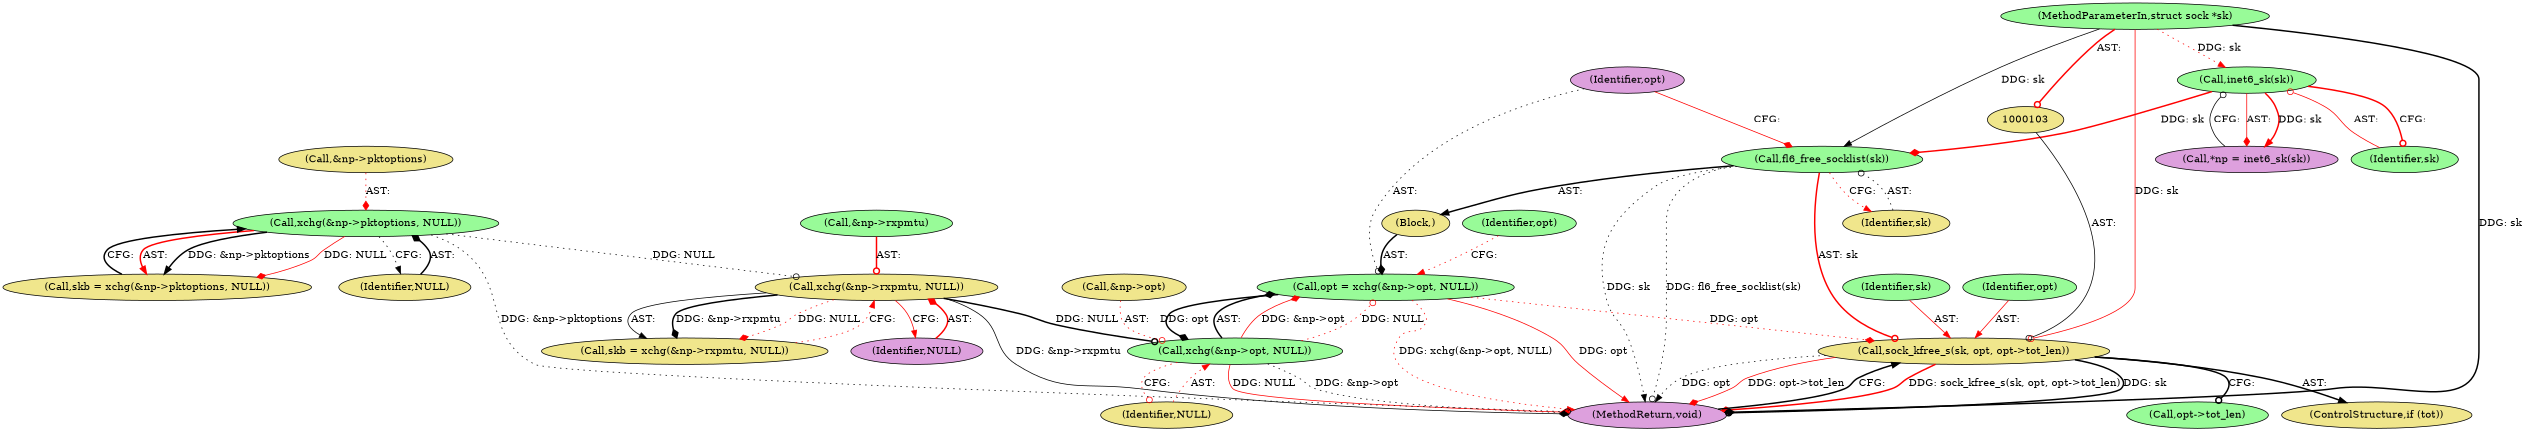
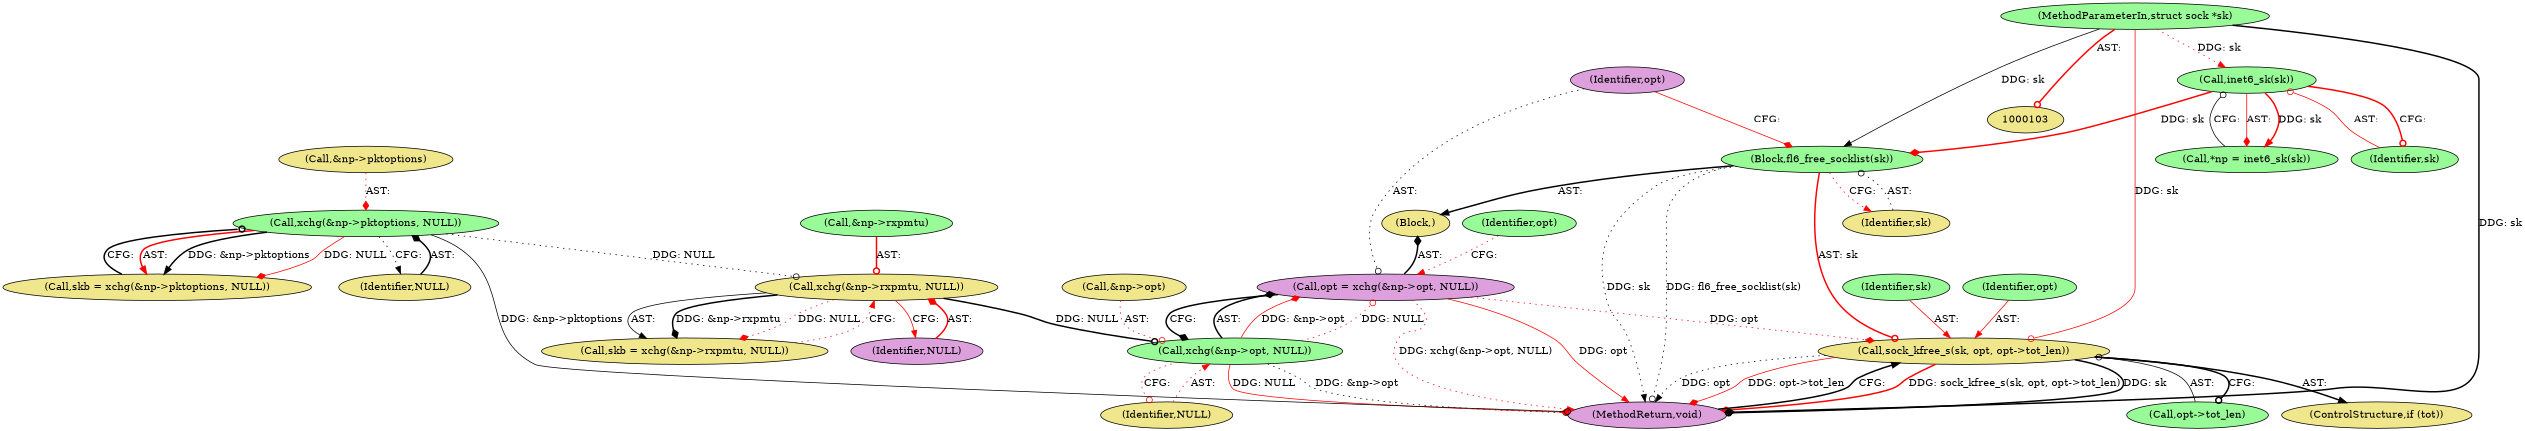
node "(Call,fl6_free_socklist(sk))": label "(Call,fl6_free_socklist(sk))" -> "(Block,fl6_free_socklist(sk))"
node "(Call,*np = inet6_sk(sk))": fillcolor plum -> palegreen
edge "(Call,skb = xchg(&np->pktoptions, NULL))" -> "(Call,xchg(&np->pktoptions, NULL))": arrowhead normal -> odot
edge "1000103" -> "(Call,sock_kfree_s(sk, opt, opt->tot_len))": now "(Call,opt->tot_len)" -> "(Call,sock_kfree_s(sk, opt, opt->tot_len))"
edge "(Block,)" -> "(Call,opt = xchg(&np->opt, NULL))": reversed
node "(Call,opt = xchg(&np->opt, NULL))": fillcolor palegreen -> plum
edge "(Call,opt = xchg(&np->opt, NULL))" -> "(Call,xchg(&np->opt, NULL))": label "DDG: opt" -> "CFG: "
edge "(Call,xchg(&np->pktoptions, NULL))" -> "(MethodReturn,void)": style dotted -> solid
edge "(Call,xchg(&np->rxpmtu, NULL))" -> "(MethodReturn,void)": removed, label "DDG: &np->rxpmtu"
